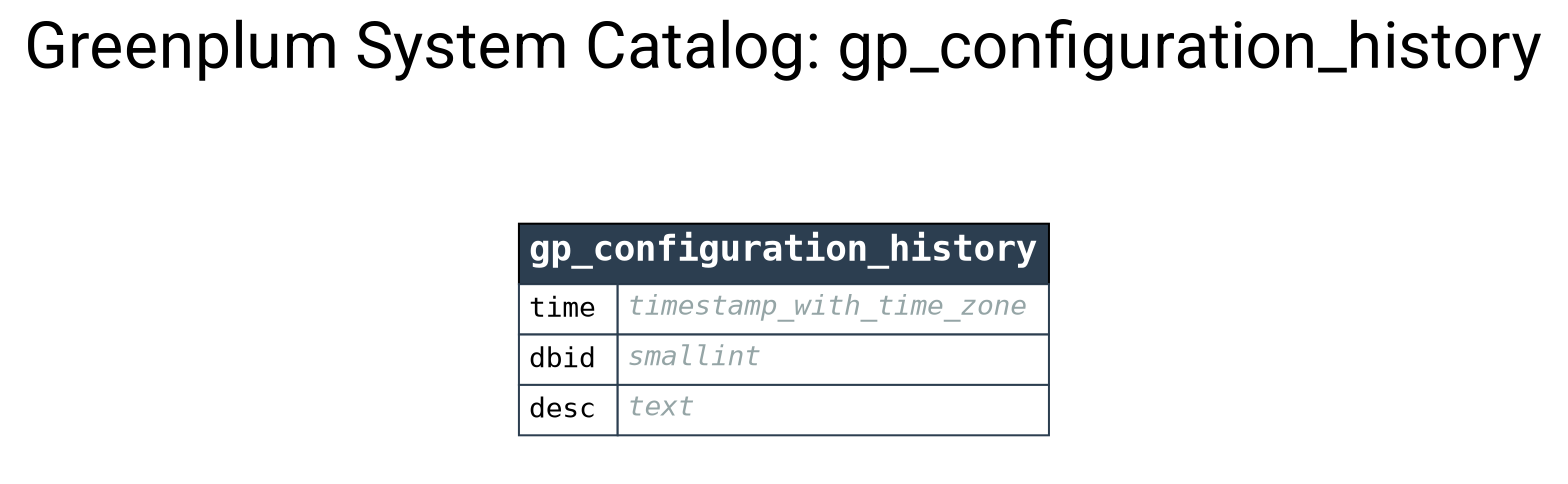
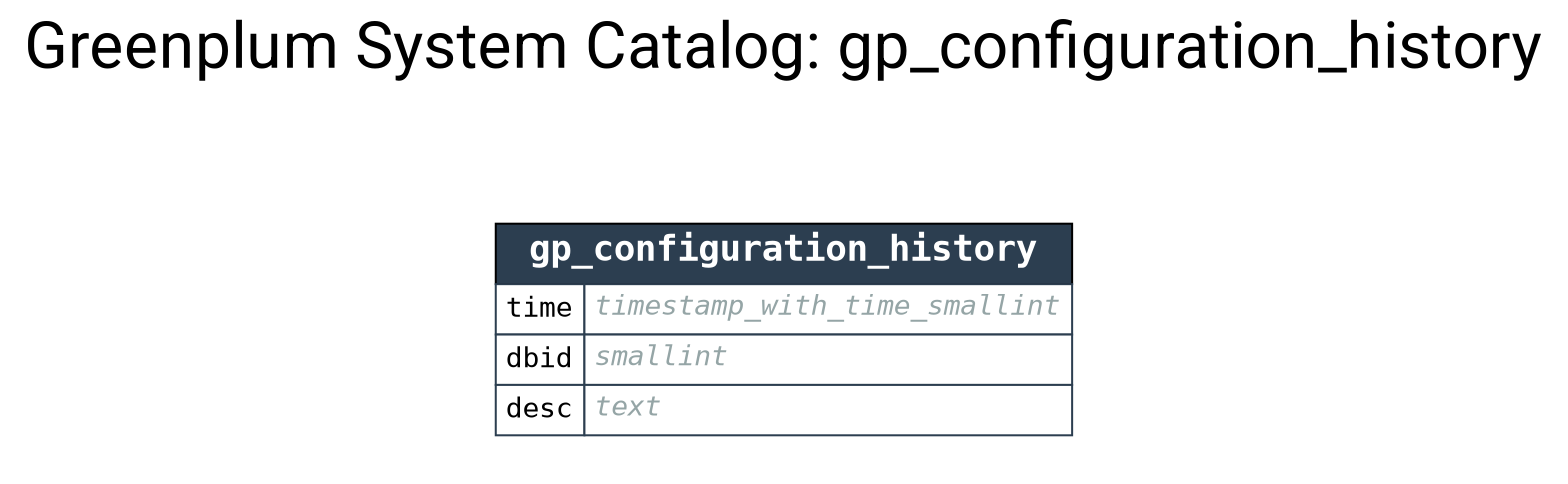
node "gp_configuration_history": text "timestamp_with_time_zone" -> "timestamp_with_time_smallint"
